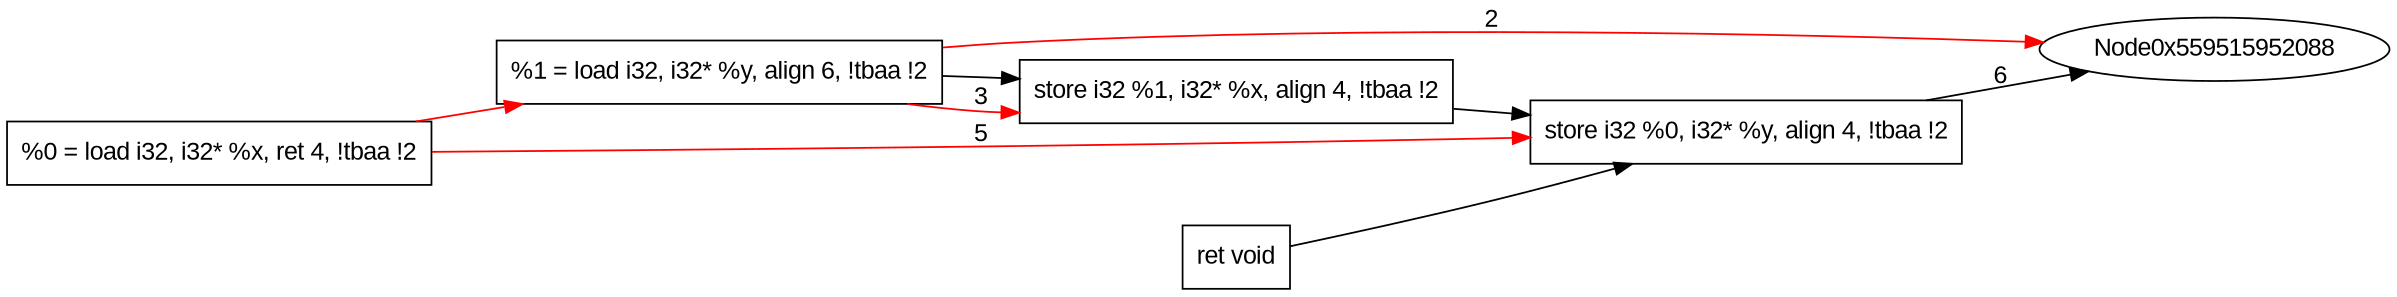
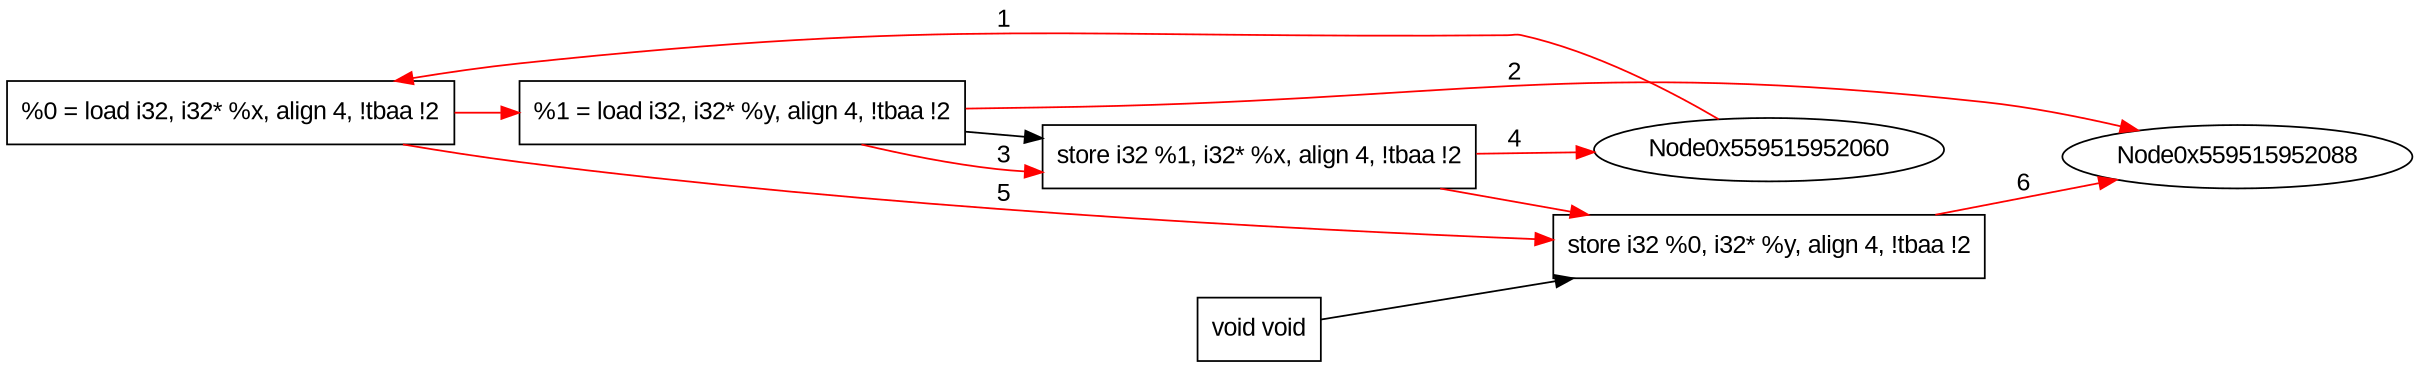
node "%1 = load i32, i32* %y, align 6, !tbaa !2": label "%1 = load i32, i32* %y, align 6, !tbaa !2" -> "%1 = load i32, i32* %y, align 4, !tbaa !2"
edge "store i32 %0, i32* %y, align 4, !tbaa !2" -> "Node0x559515952088": color black -> red
edge "store i32 %1, i32* %x, align 4, !tbaa !2" -> "store i32 %0, i32* %y, align 4, !tbaa !2": color black -> red
node "Node0x559515952060": added
node "%0 = load i32, i32* %x, ret 4, !tbaa !2": label "%0 = load i32, i32* %x, ret 4, !tbaa !2" -> "%0 = load i32, i32* %x, align 4, !tbaa !2"
node "ret void": label "ret void" -> "void void"
